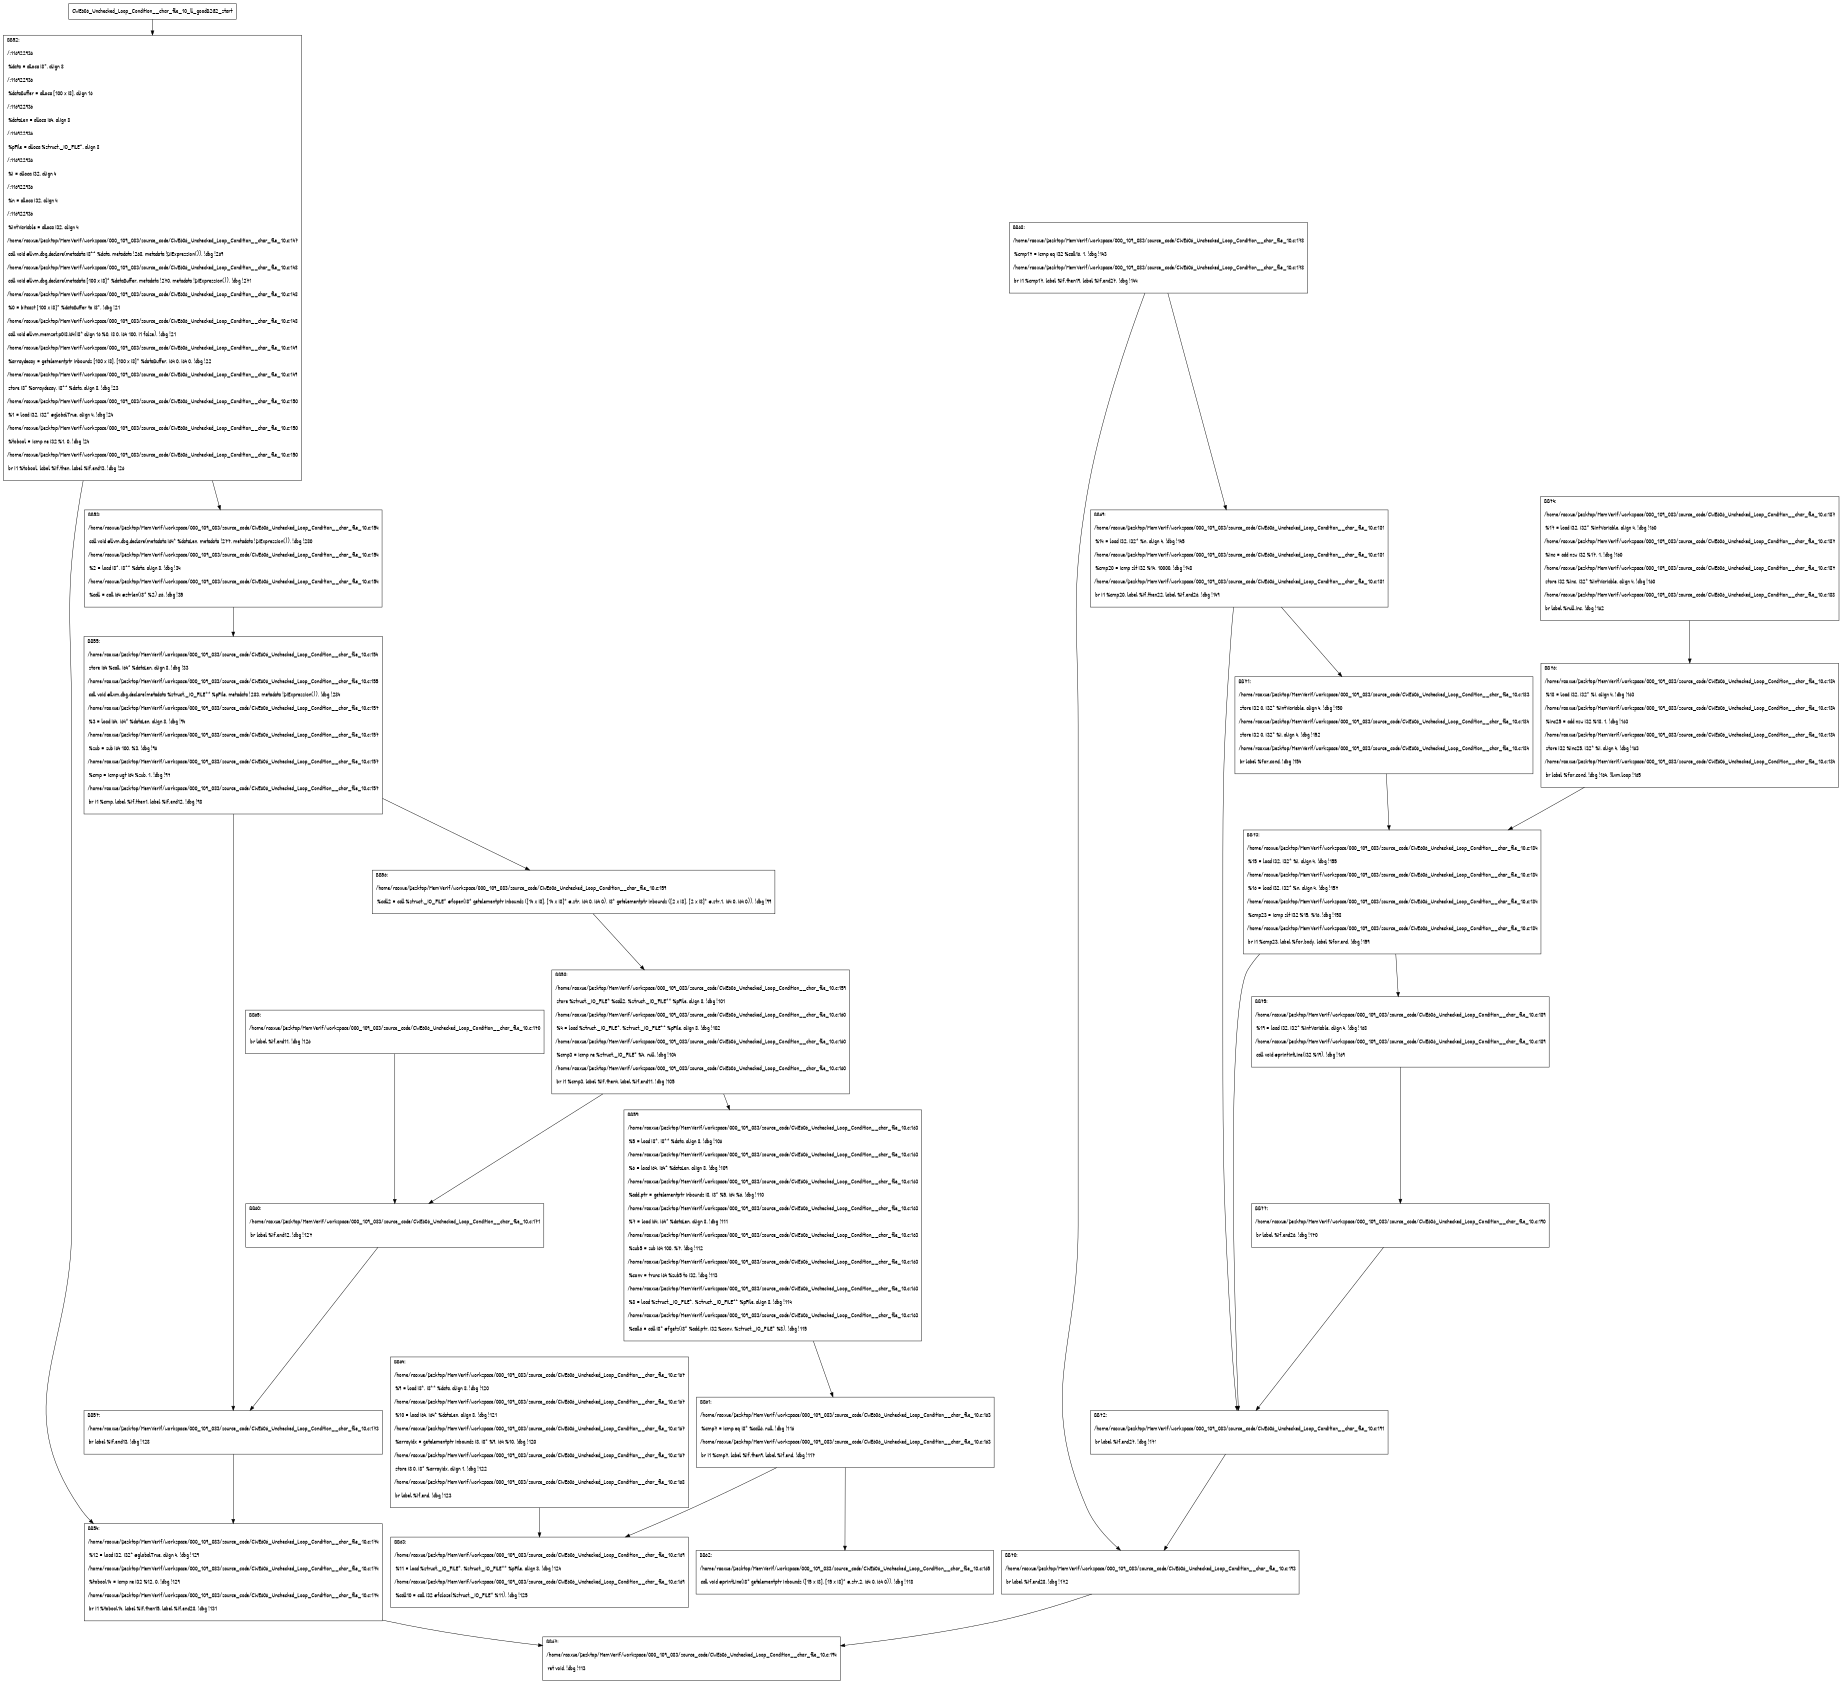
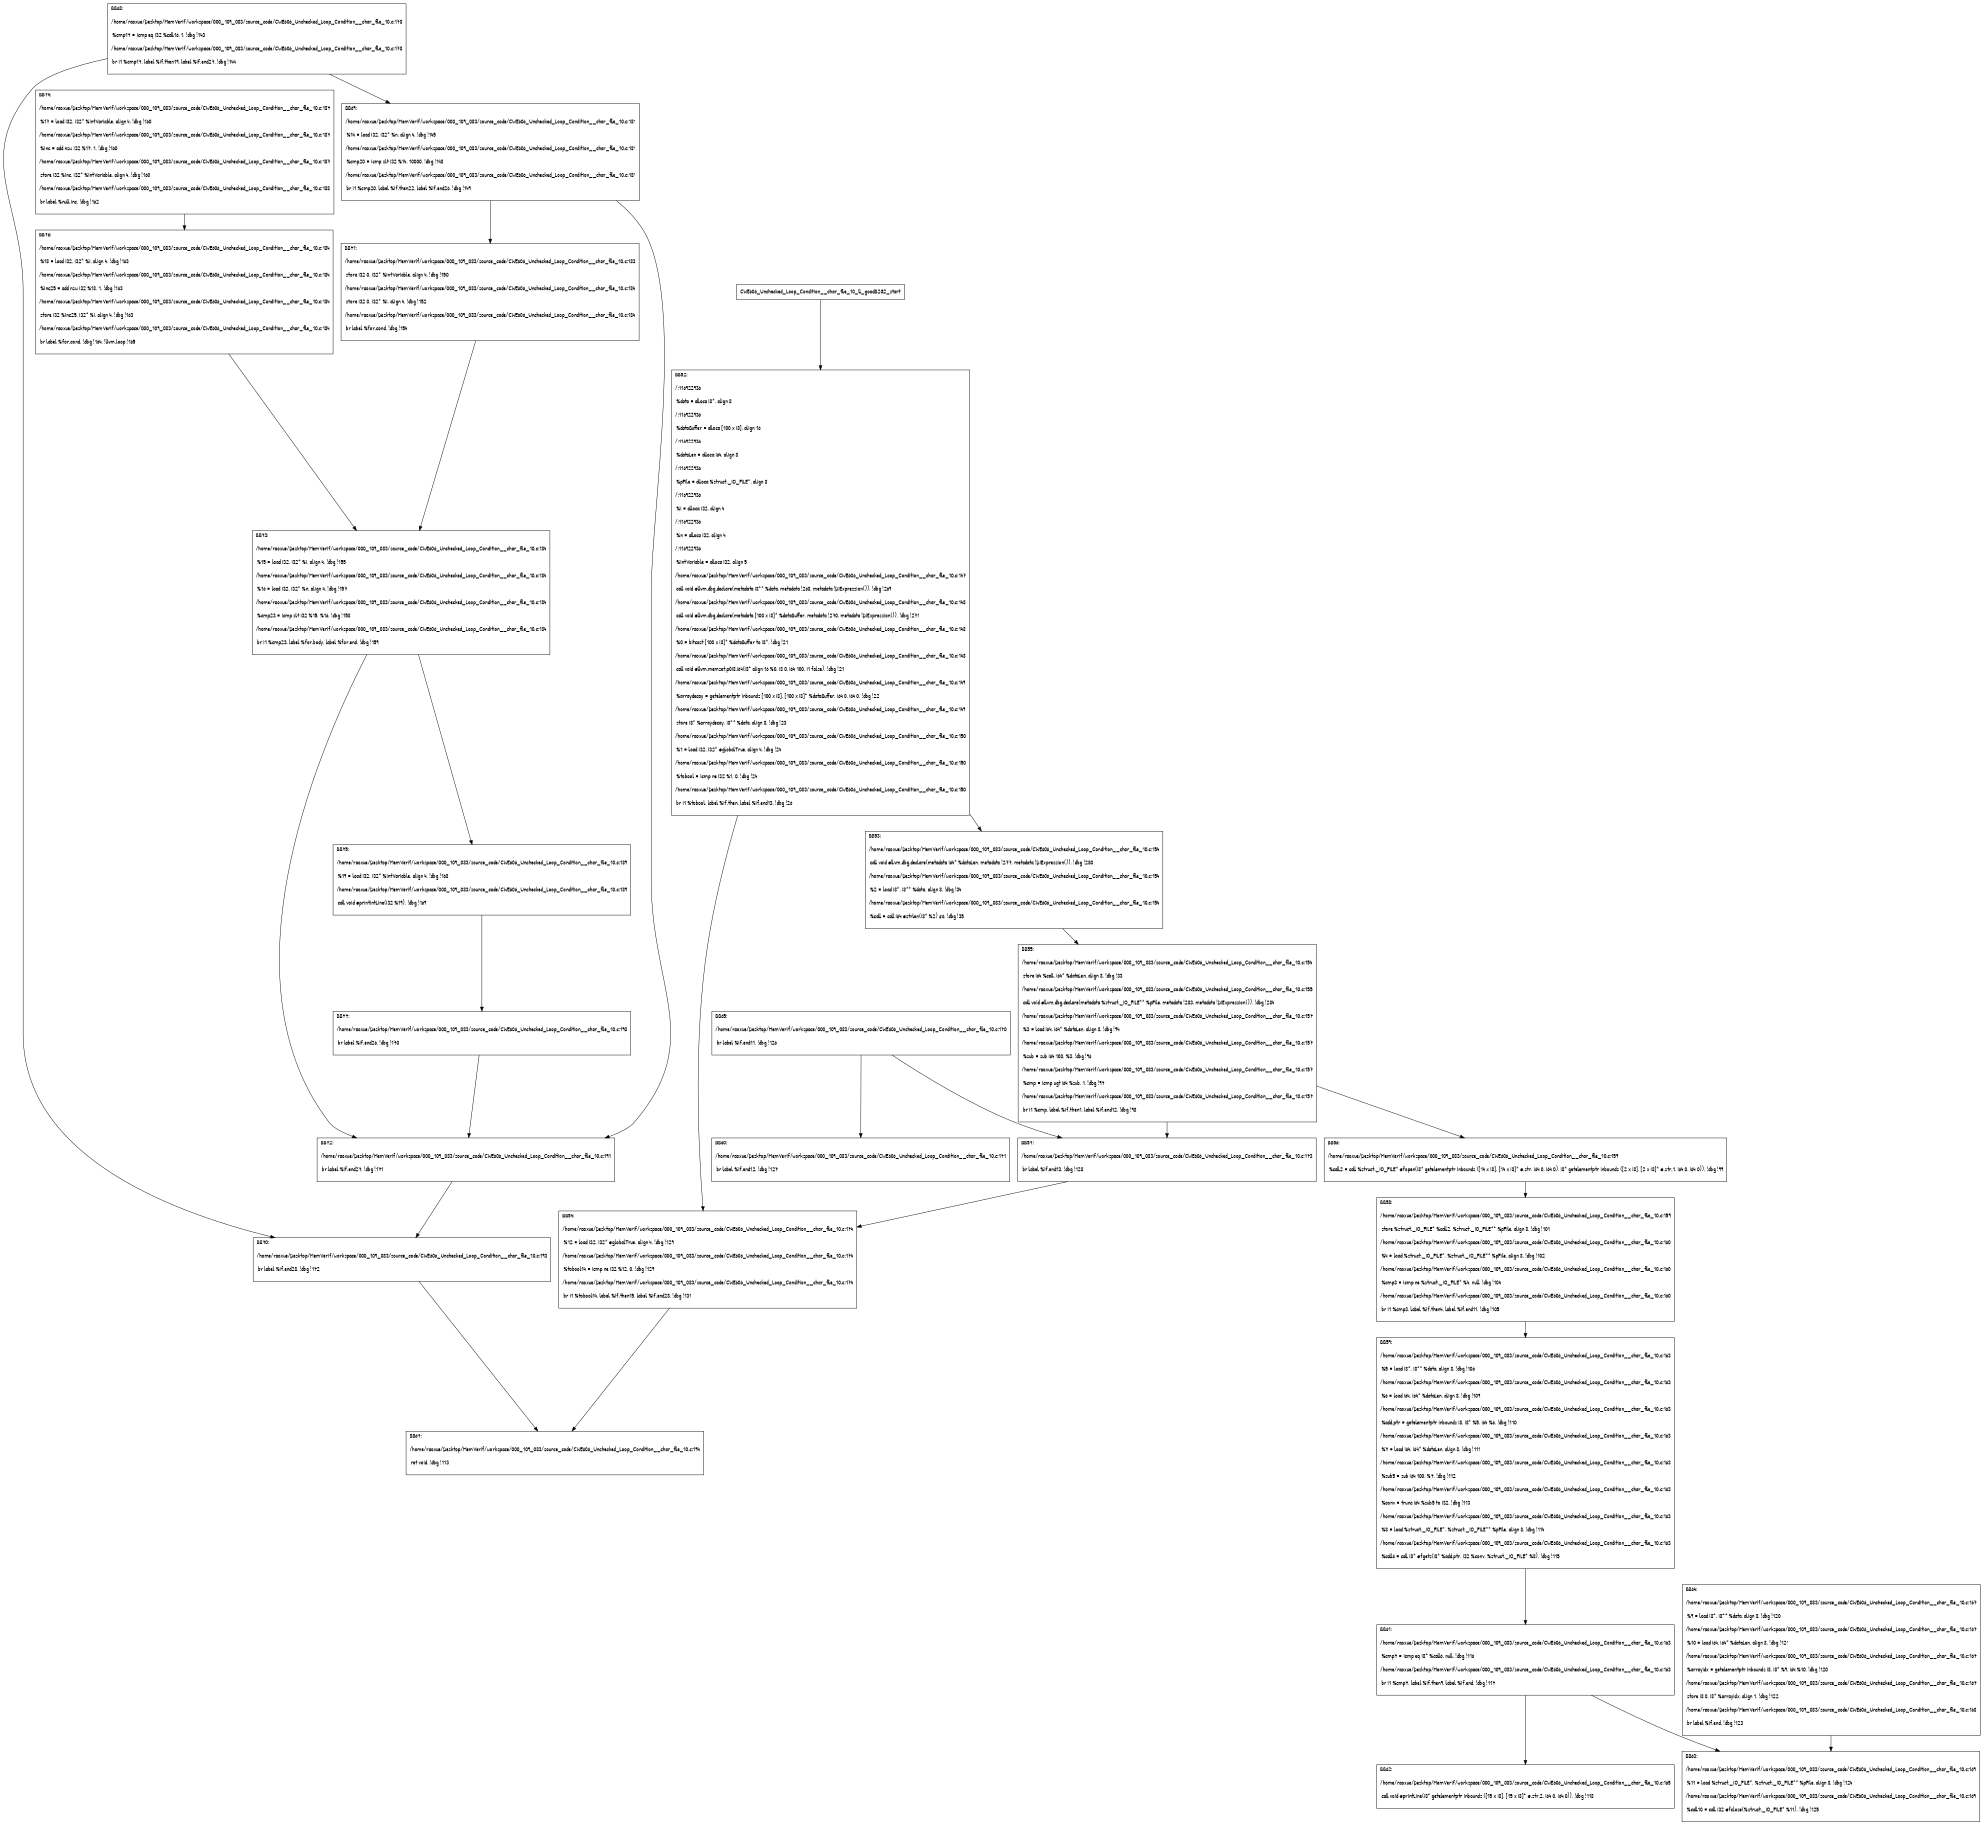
node "BB52:": text "%intVariable = alloca i32, align 4" -> "%intVariable = alloca i32, align 5"
edge "BB58:" -> "BB60:": removed
edge "BB60:" -> "BB57:": now "BB65:" -> "BB57:"
